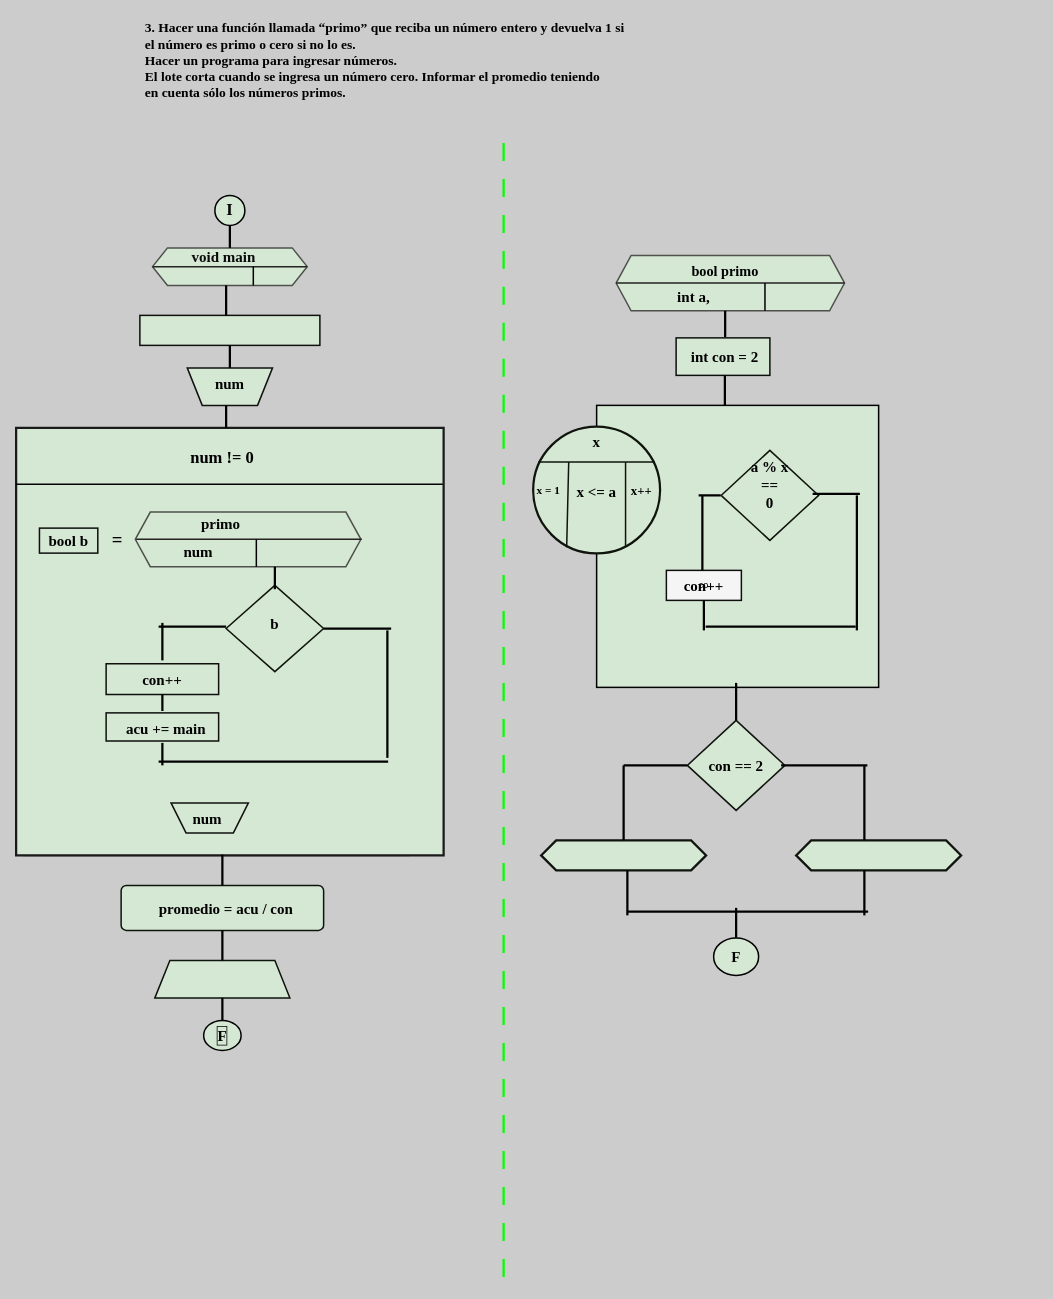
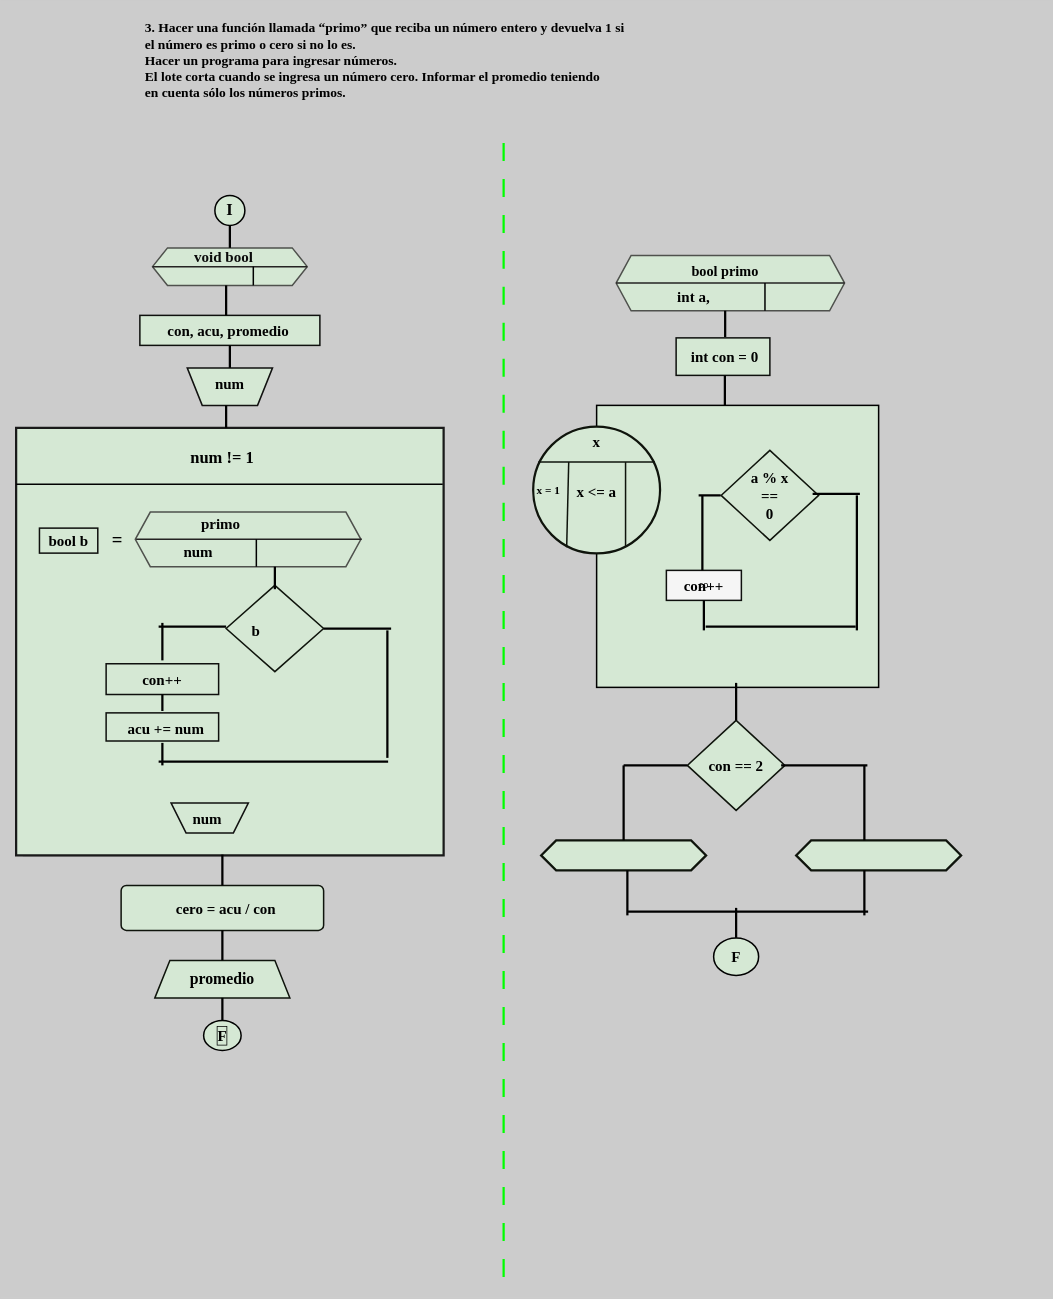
node "void main": label "void main" -> "void bool"
node "con, acu, promedio": added
node "int con = 2": label "int con = 2" -> "int con = 0"
node "num != 0": label "num != 0" -> "num != 1"
node "a % x == 0": moved (770, 484) -> (770, 495)
node "x++": removed
node "b": moved (275, 623) -> (256, 630)
node "acu += main": label "acu += main" -> "acu += num"
node "promedio = acu / con": label "promedio = acu / con" -> "cero = acu / con"
node "promedio": added
